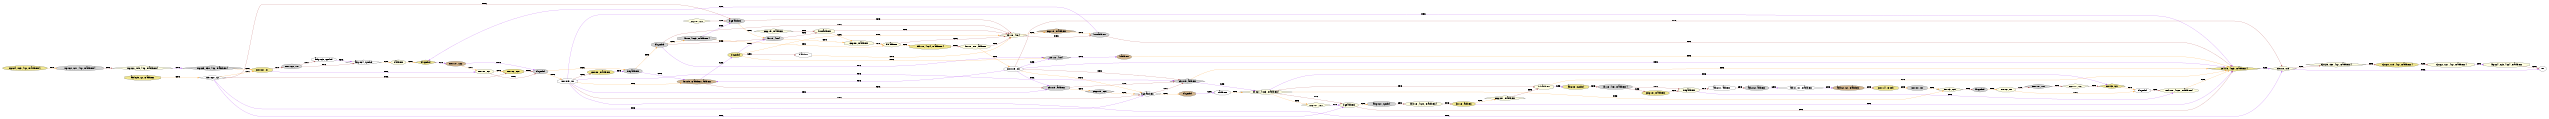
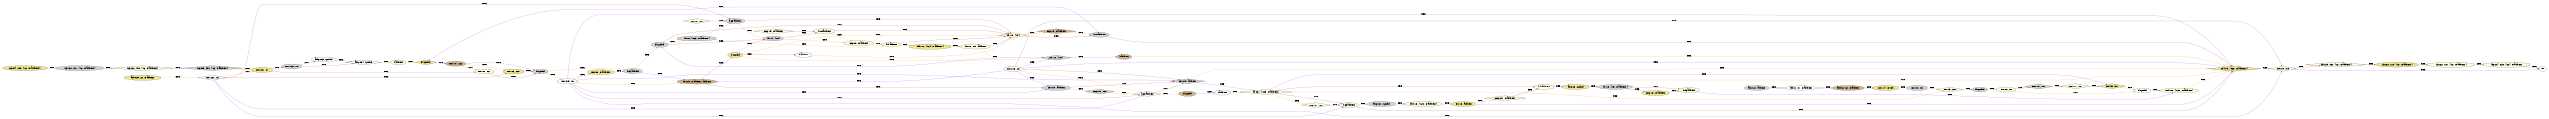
edge "mov x1 , x21" -> "mov x2 , x20": now "mov w0 , w22" -> "mov x2 , x20"
node "adrp x1 , address": removed
